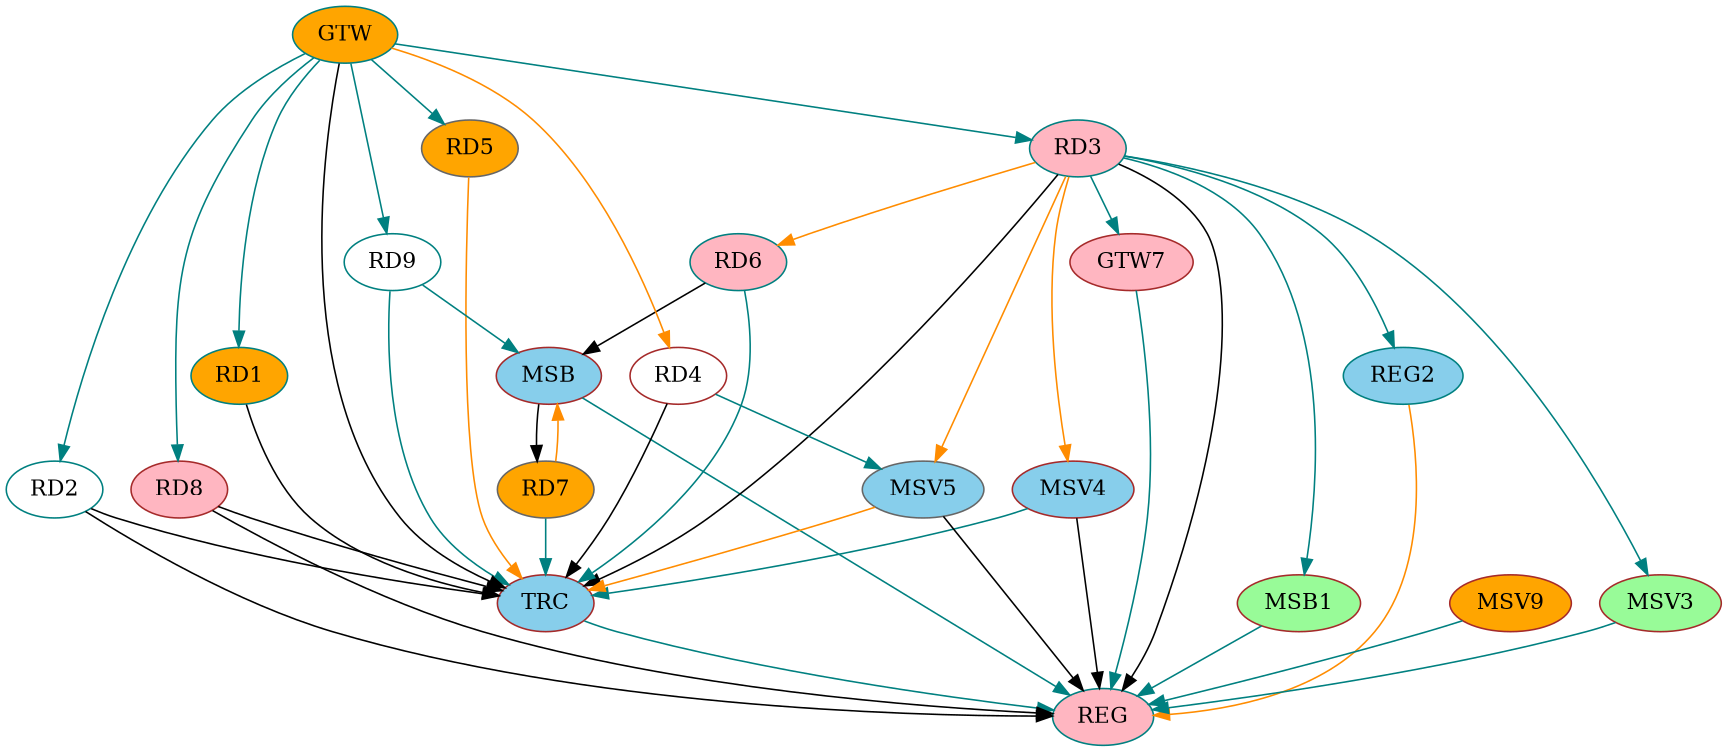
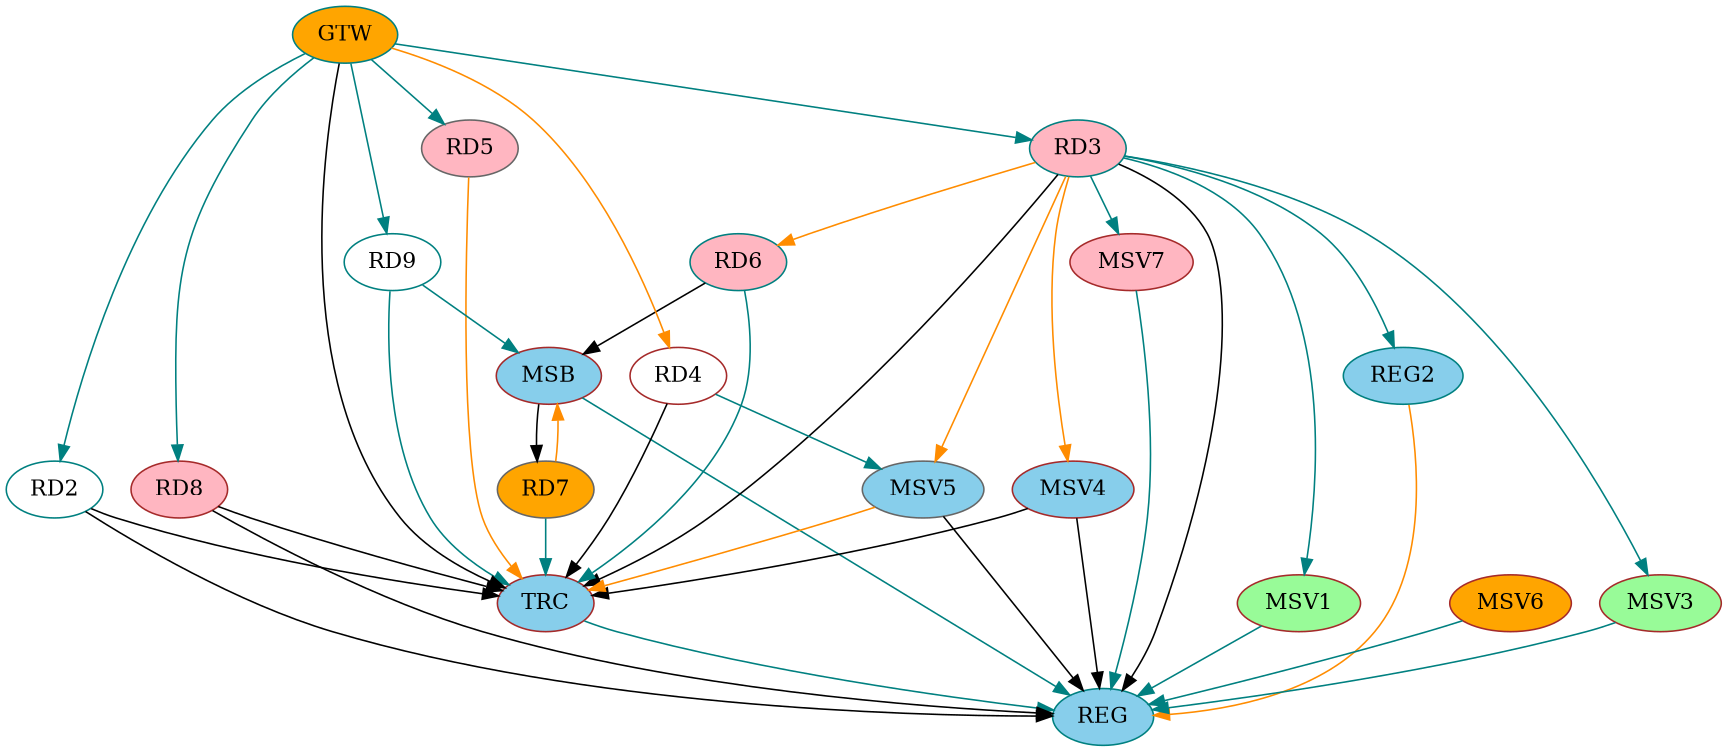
node "RD5": fillcolor orange -> lightpink
node "GTW7": label "GTW7" -> "MSV7"
node "RD1": removed
edge "MSV4" -> "TRC": color teal -> black
node "MSB1": label "MSB1" -> "MSV1"
node "MSV9": label "MSV9" -> "MSV6"
node "REG": fillcolor lightpink -> skyblue
